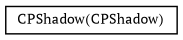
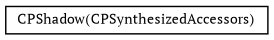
node "CPShadow(CPShadow)": label "CPShadow(CPShadow)" -> "CPShadow(CPSynthesizedAccessors)"
